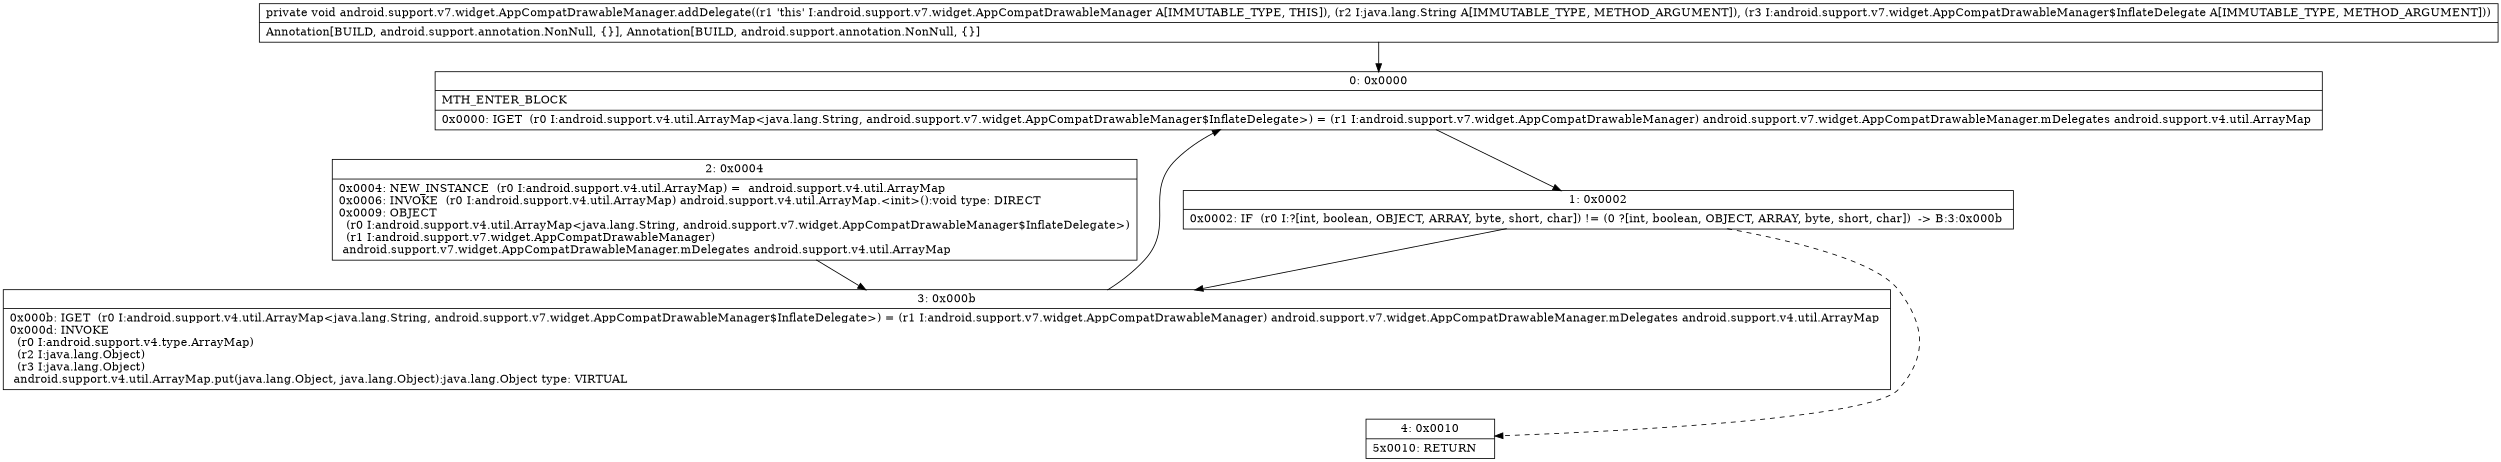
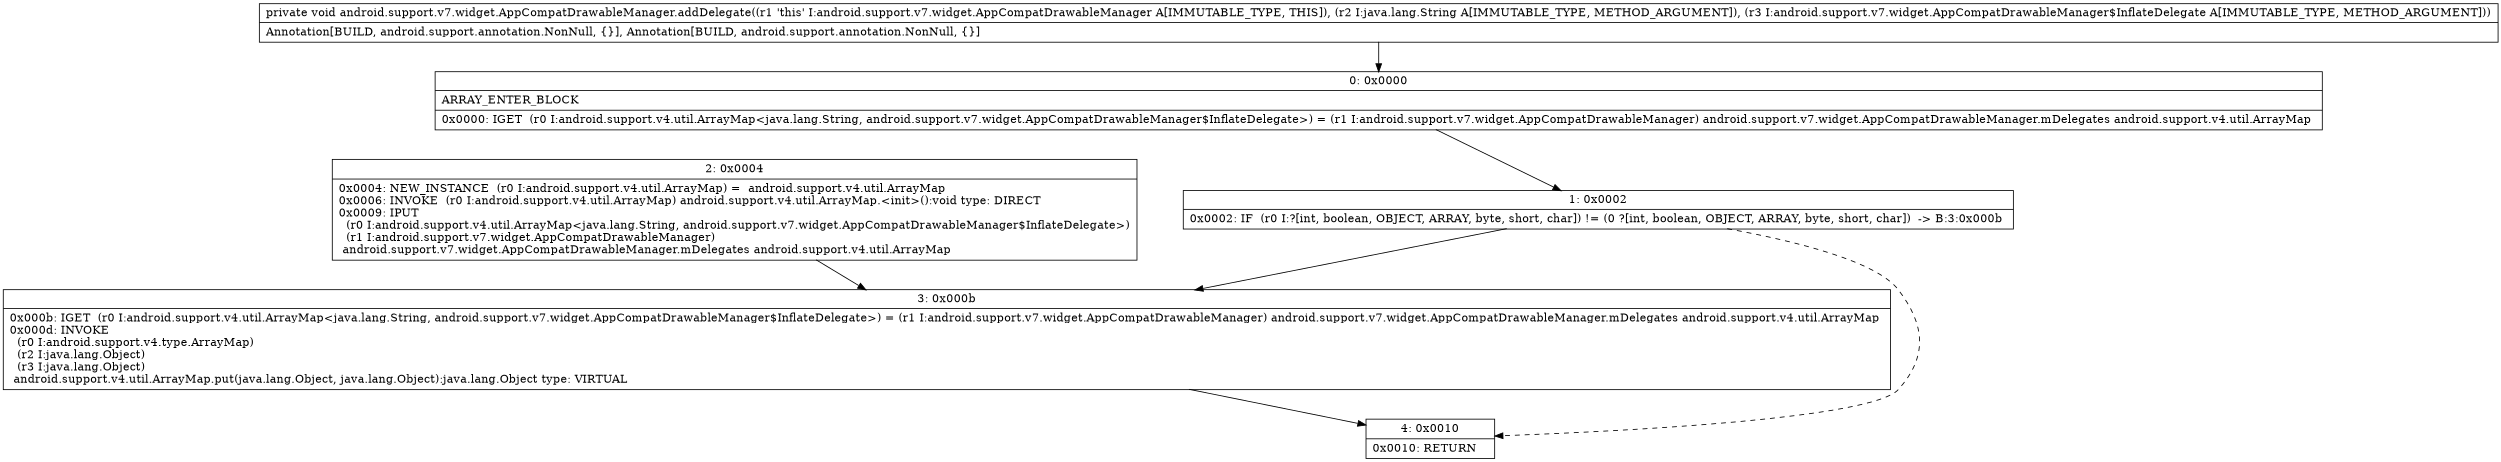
node "0: 0x0000": text "MTH_ENTER_BLOCK" -> "ARRAY_ENTER_BLOCK"
edge "3: 0x000b" -> "0: 0x0000": now "3: 0x000b" -> "4: 0x0010"
node "2: 0x0004": text "0x0009: OBJECT" -> "0x0009: IPUT"
node "4: 0x0010": text "5x0010: RETURN" -> "0x0010: RETURN"
